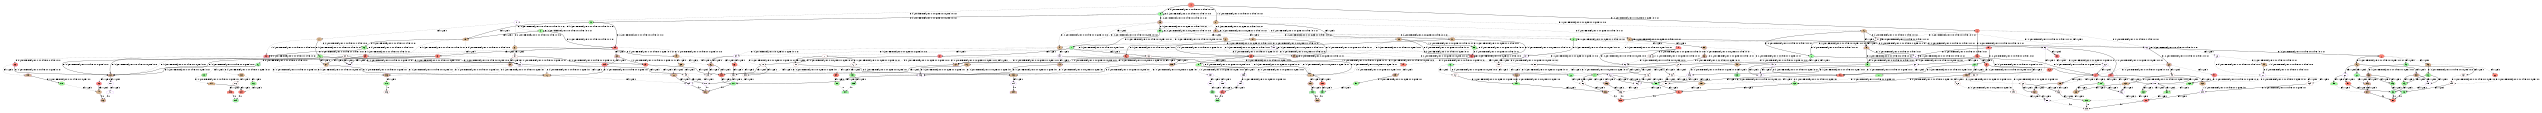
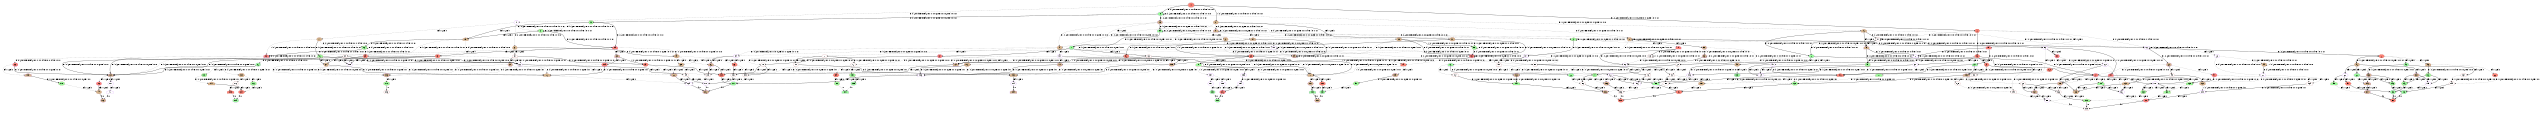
edge "140" -> "47": now "140" -> "165"
